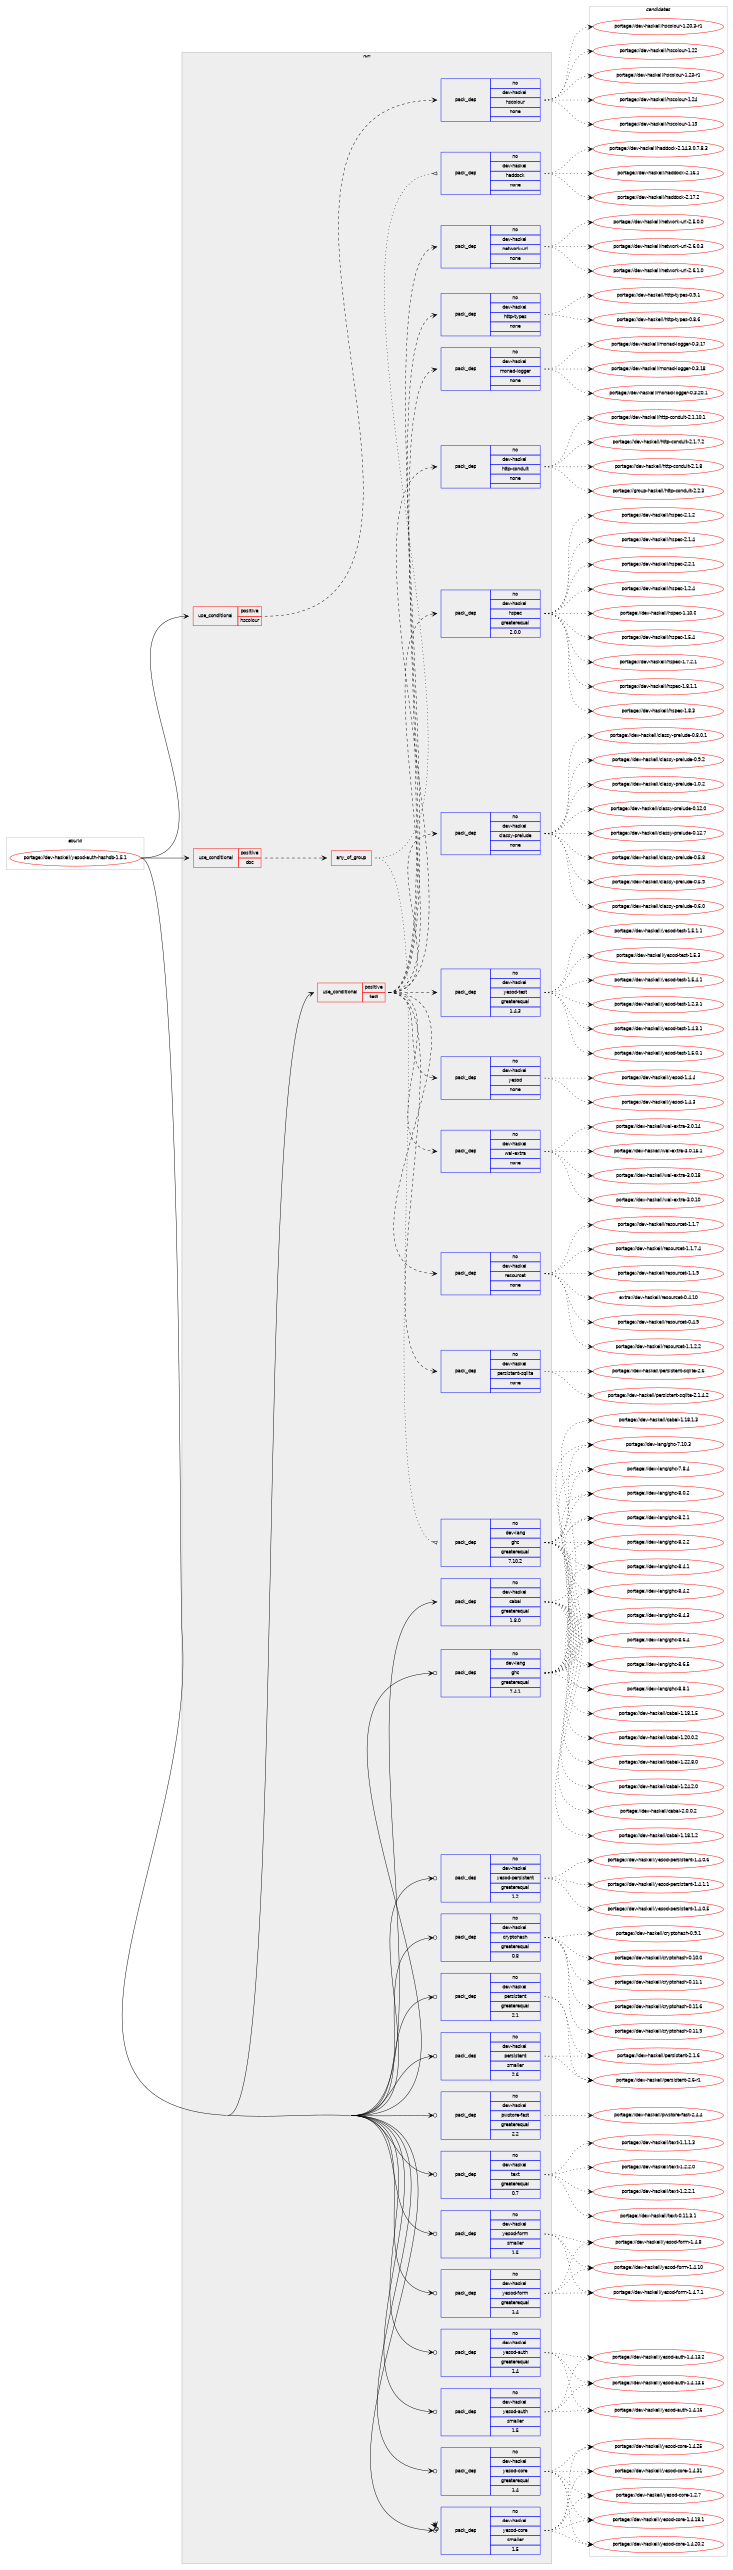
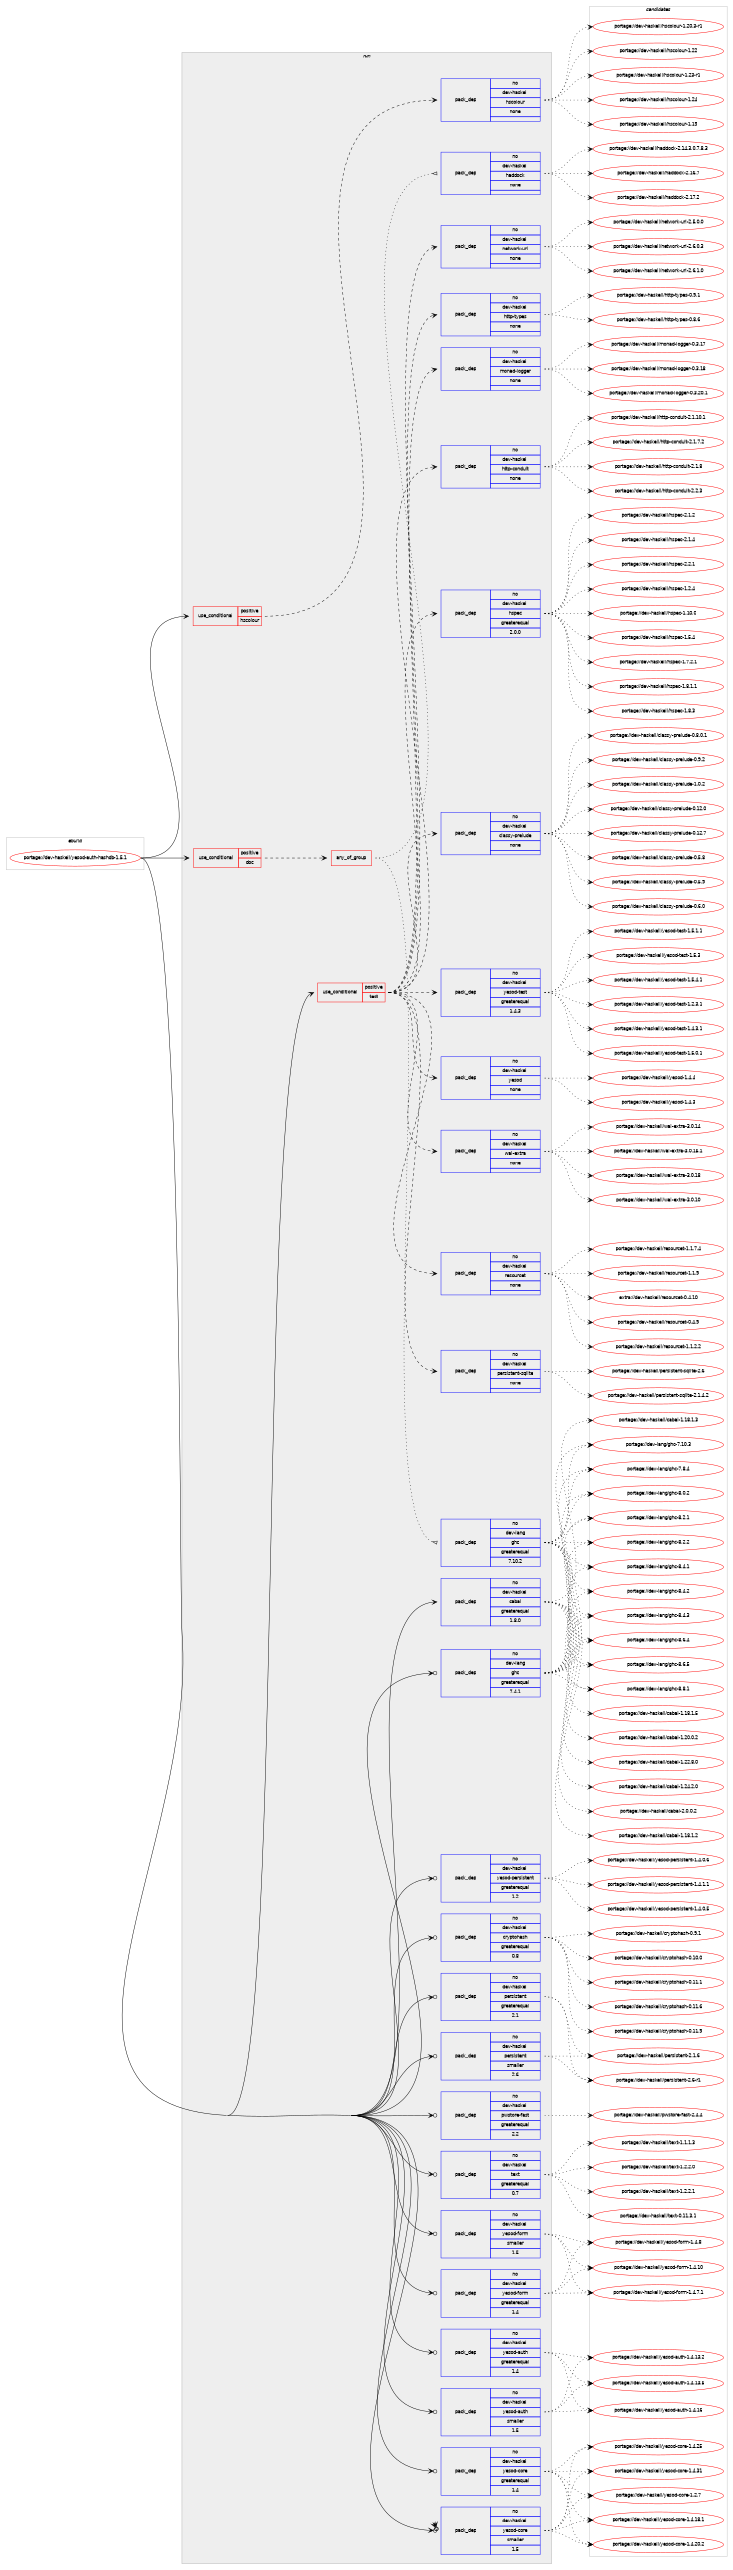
node "portage://dev-haskell/haddock-2.16.1": label "portage://dev-haskell/haddock-2.16.1" -> "portage://dev-haskell/haddock-2.16.7"
node "portage://group-haskell/http-conduit-2.2.3": label "portage://group-haskell/http-conduit-2.2.3" -> "portage://dev-haskell/http-conduit-2.2.3"
node "portage://dev-haskell/resourcet-1.1.7": removed
